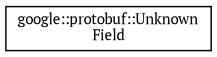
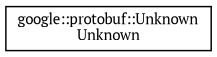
node "google::protobuf::Unknown Field": label "google::protobuf::Unknown Field" -> "google::protobuf::Unknown Unknown"
